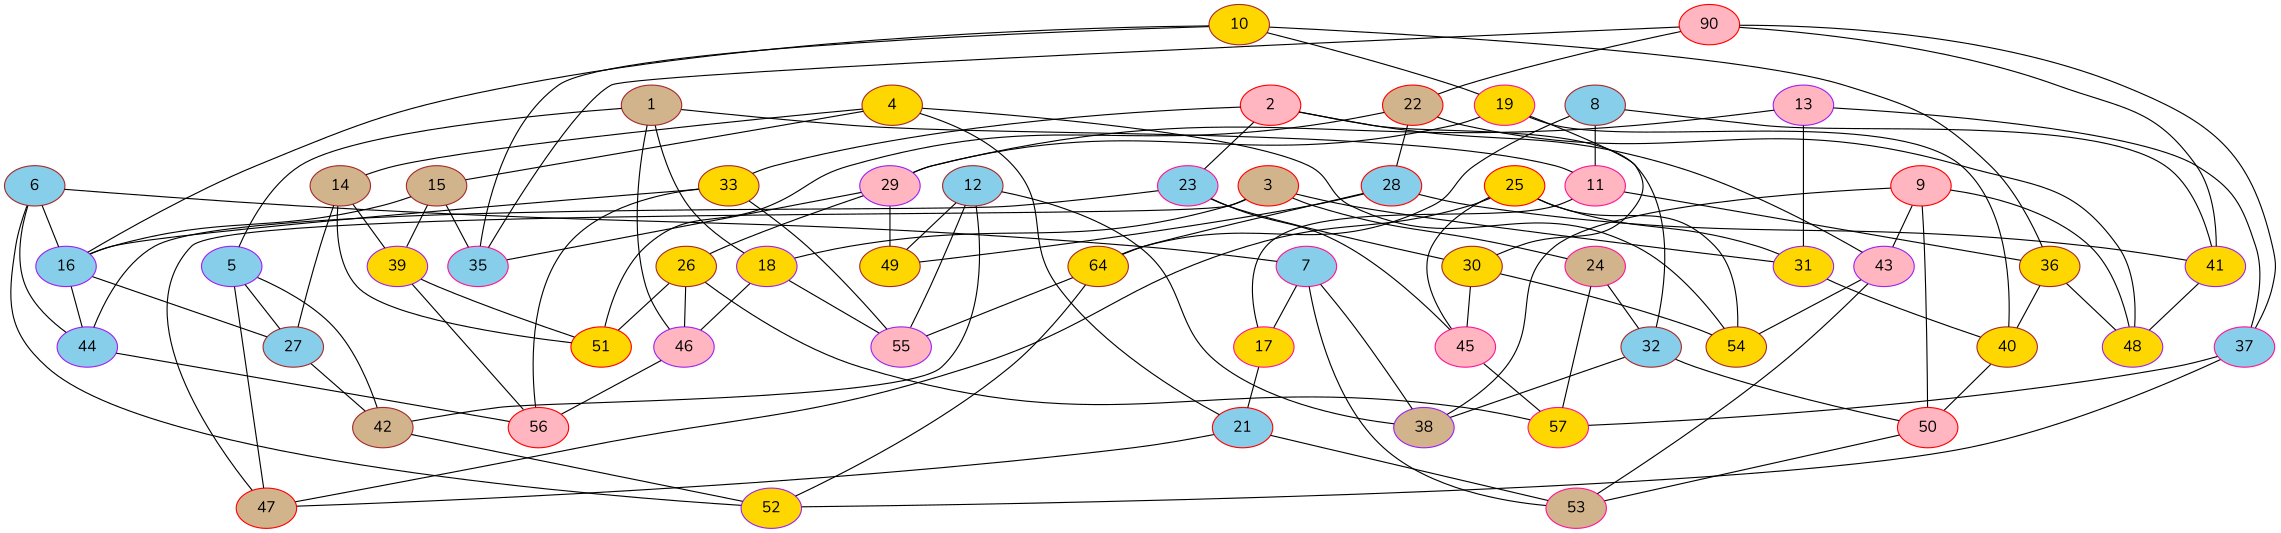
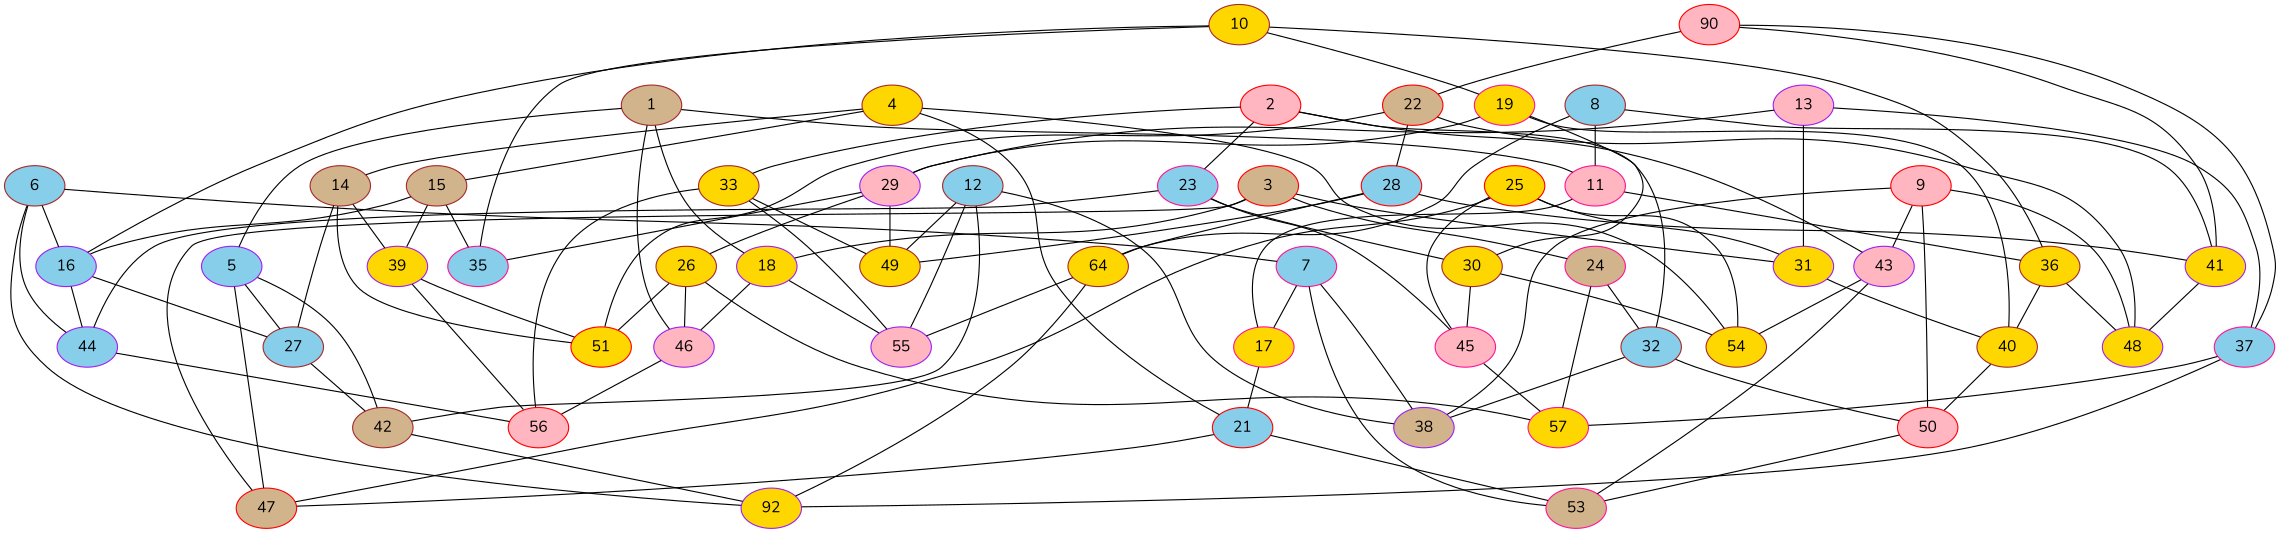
edge "90" -- "35": removed
edge "33" -- "16": now "33" -- "49"
node "52": label "52" -> "92"
